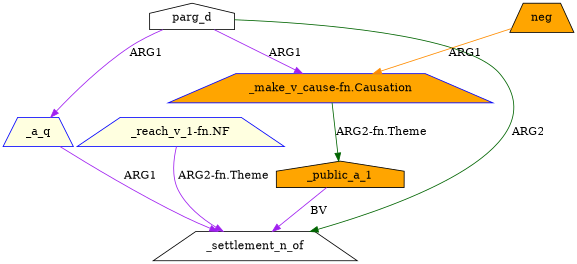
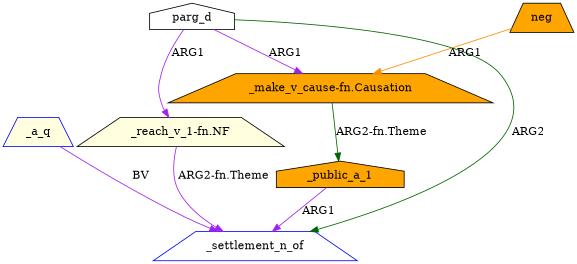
edge "parg_d" -> "_a_q": now "parg_d" -> "_reach_v_1-fn.NF"
node "_make_v_cause-fn.Causation": color blue -> black
node "_reach_v_1-fn.NF": color blue -> black
edge "_a_q" -> "_settlement_n_of": label "ARG1" -> "BV"
edge "_public_a_1" -> "_settlement_n_of": label "BV" -> "ARG1"
node "_settlement_n_of": color black -> blue
